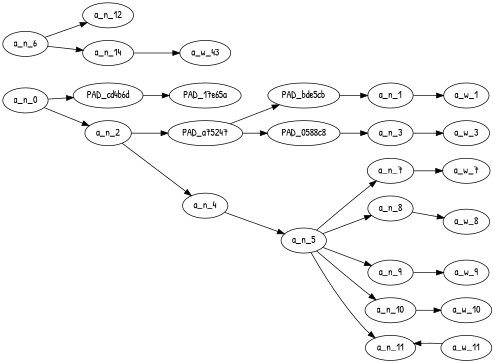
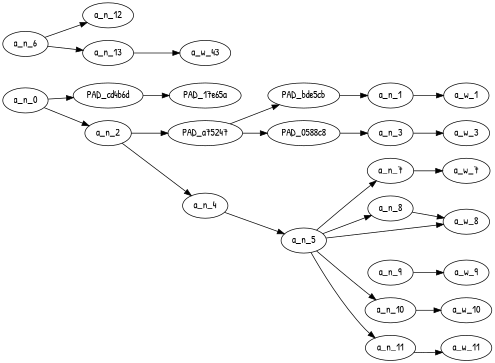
node "a_n_14": label "a_n_14" -> "a_n_13"
edge "a_n_5" -> "a_n_9": now "a_n_5" -> "a_w_8"
edge "a_w_11" -> "a_n_11": reversed
